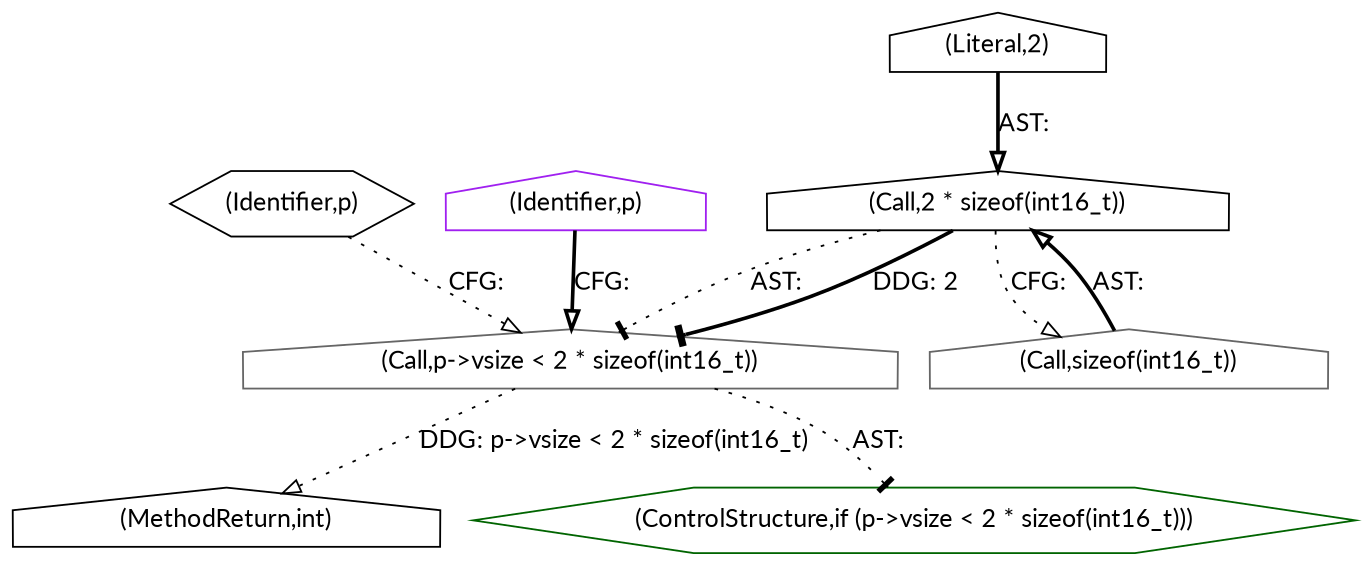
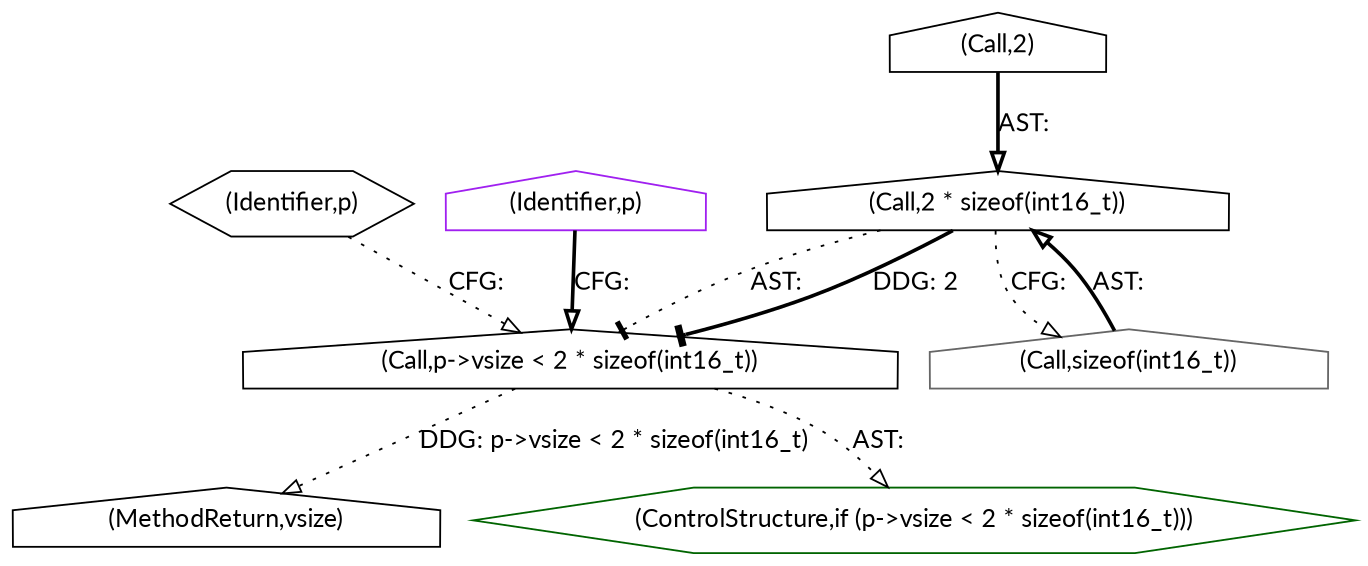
node "(Literal,2)": label "(Literal,2)" -> "(Call,2)"
node "(Call,p->vsize < 2 * sizeof(int16_t))": color gray40 -> black
edge "(Call,p->vsize < 2 * sizeof(int16_t))" -> "(ControlStructure,if (p->vsize < 2 * sizeof(int16_t)))": arrowhead tee -> onormal
node "(MethodReturn,int)": label "(MethodReturn,int)" -> "(MethodReturn,vsize)"
